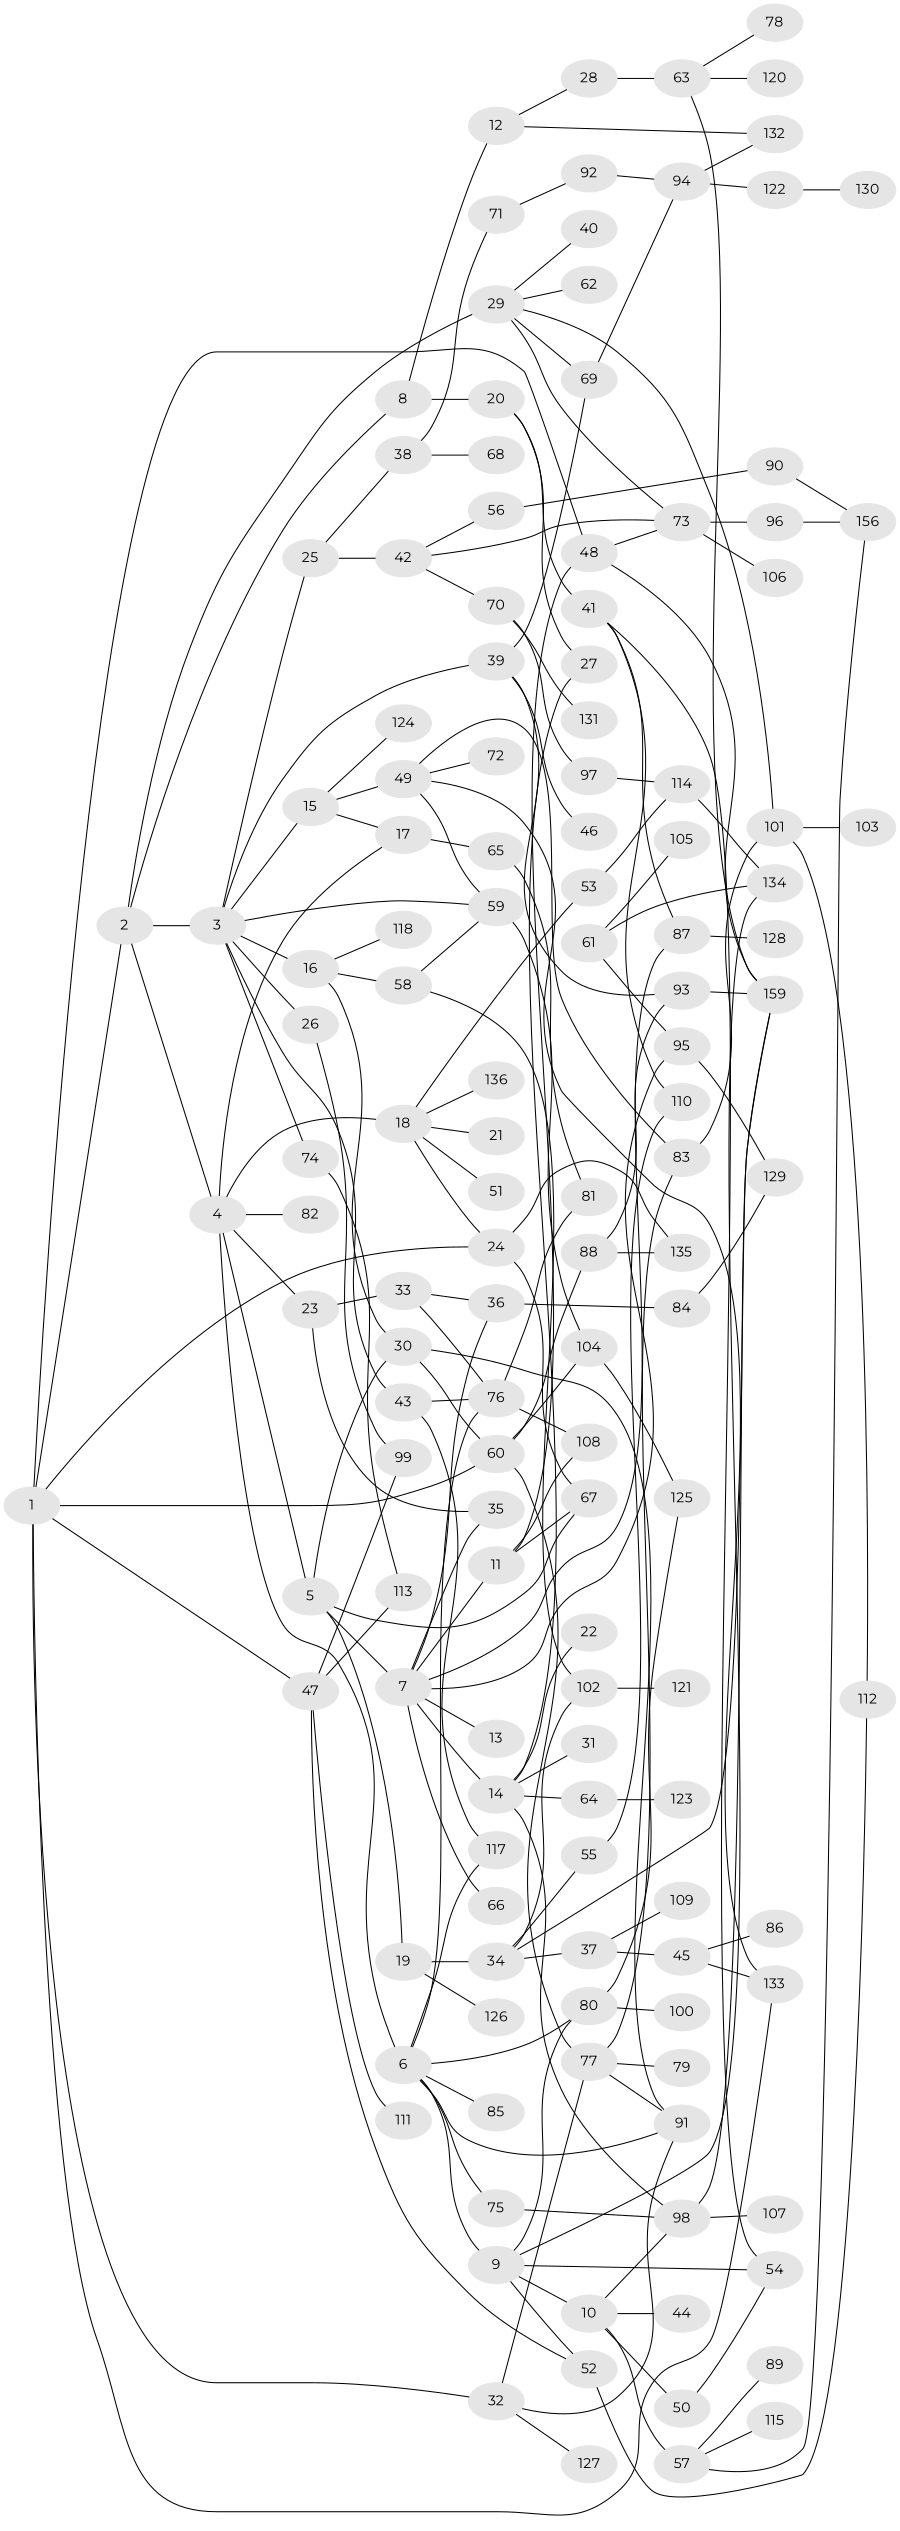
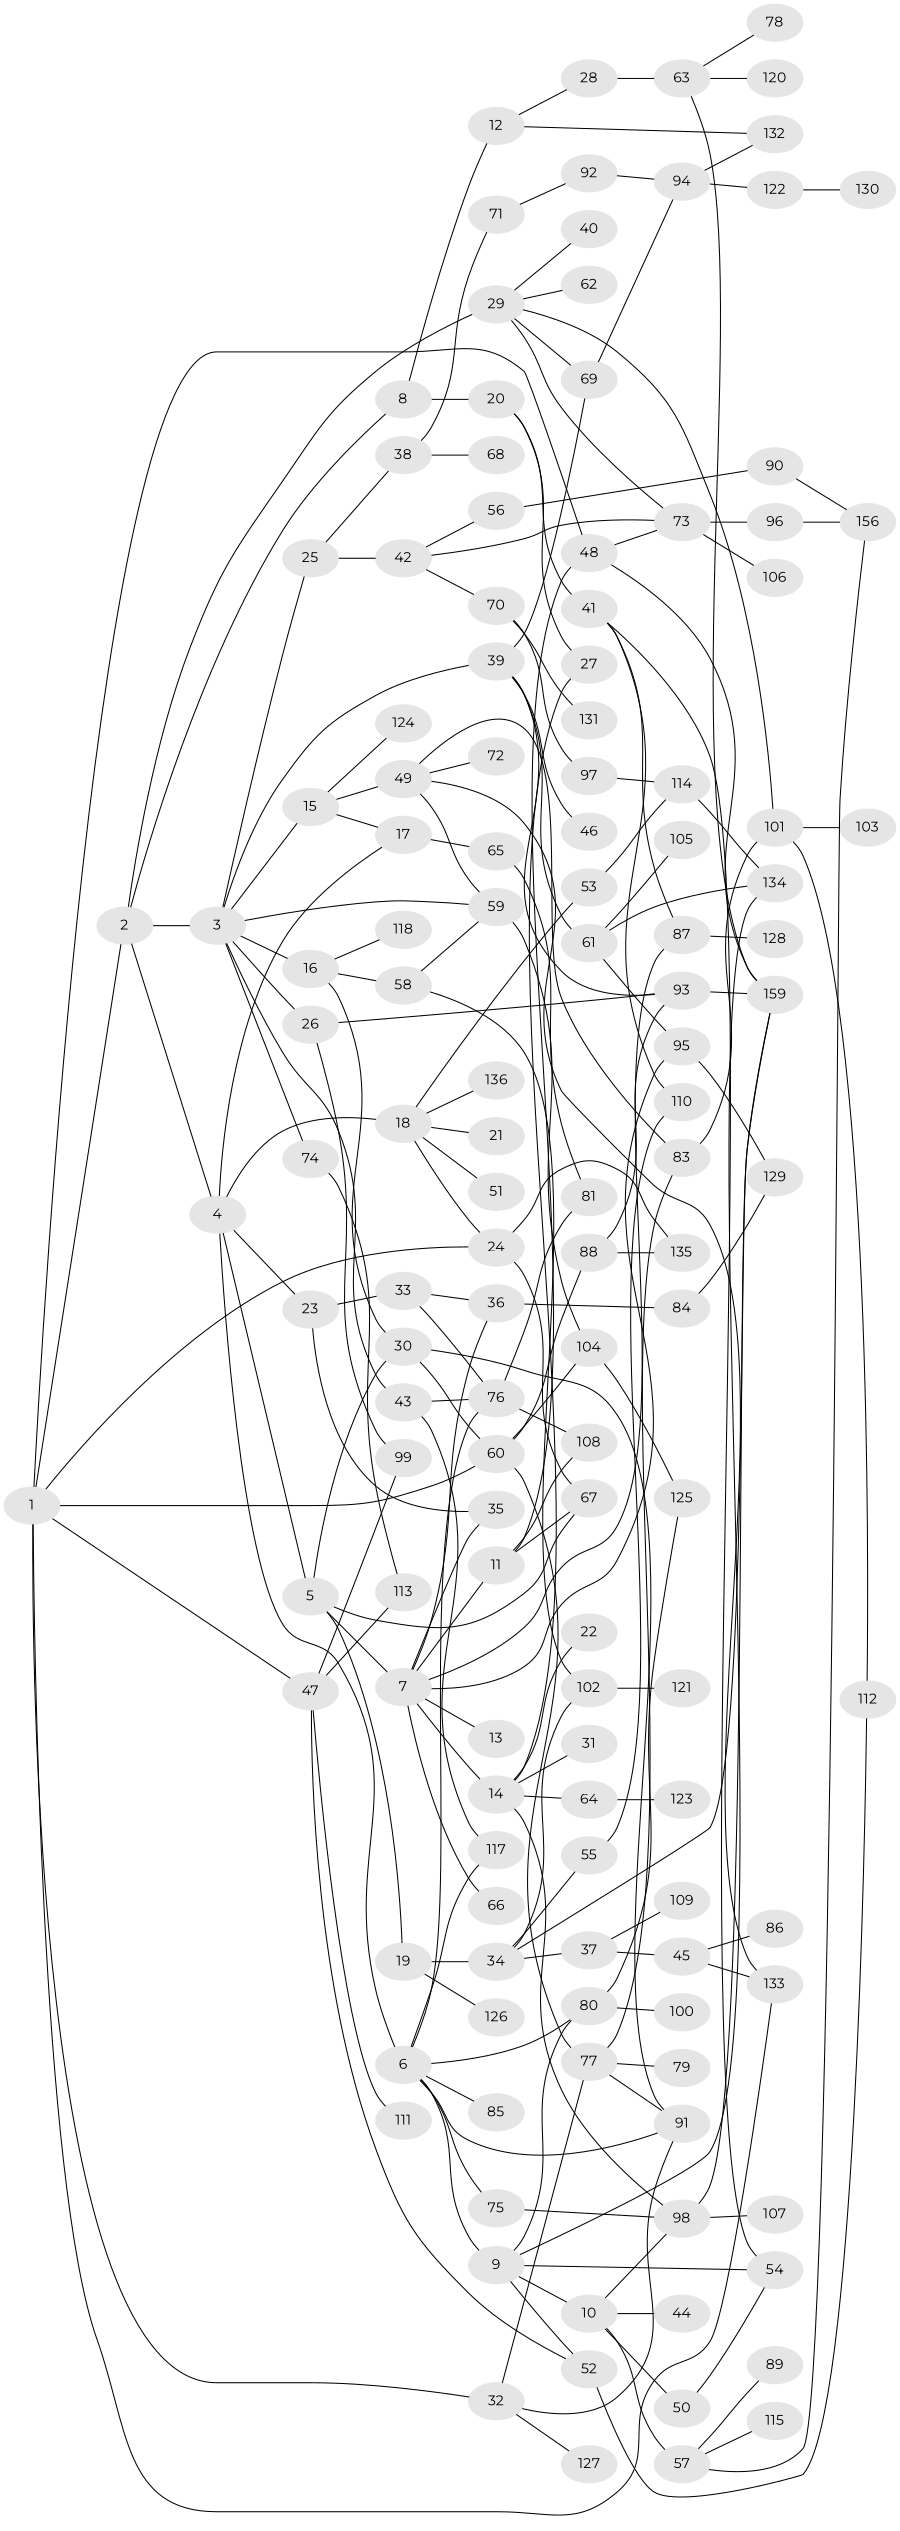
edge "39" -- "61": added
edge "93" -- "26": added
node "82": removed
